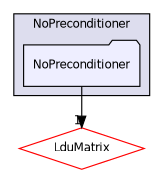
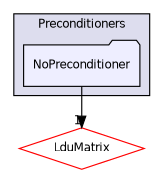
cluster "NoPreconditioner": label "NoPreconditioner" -> "Preconditioners"
